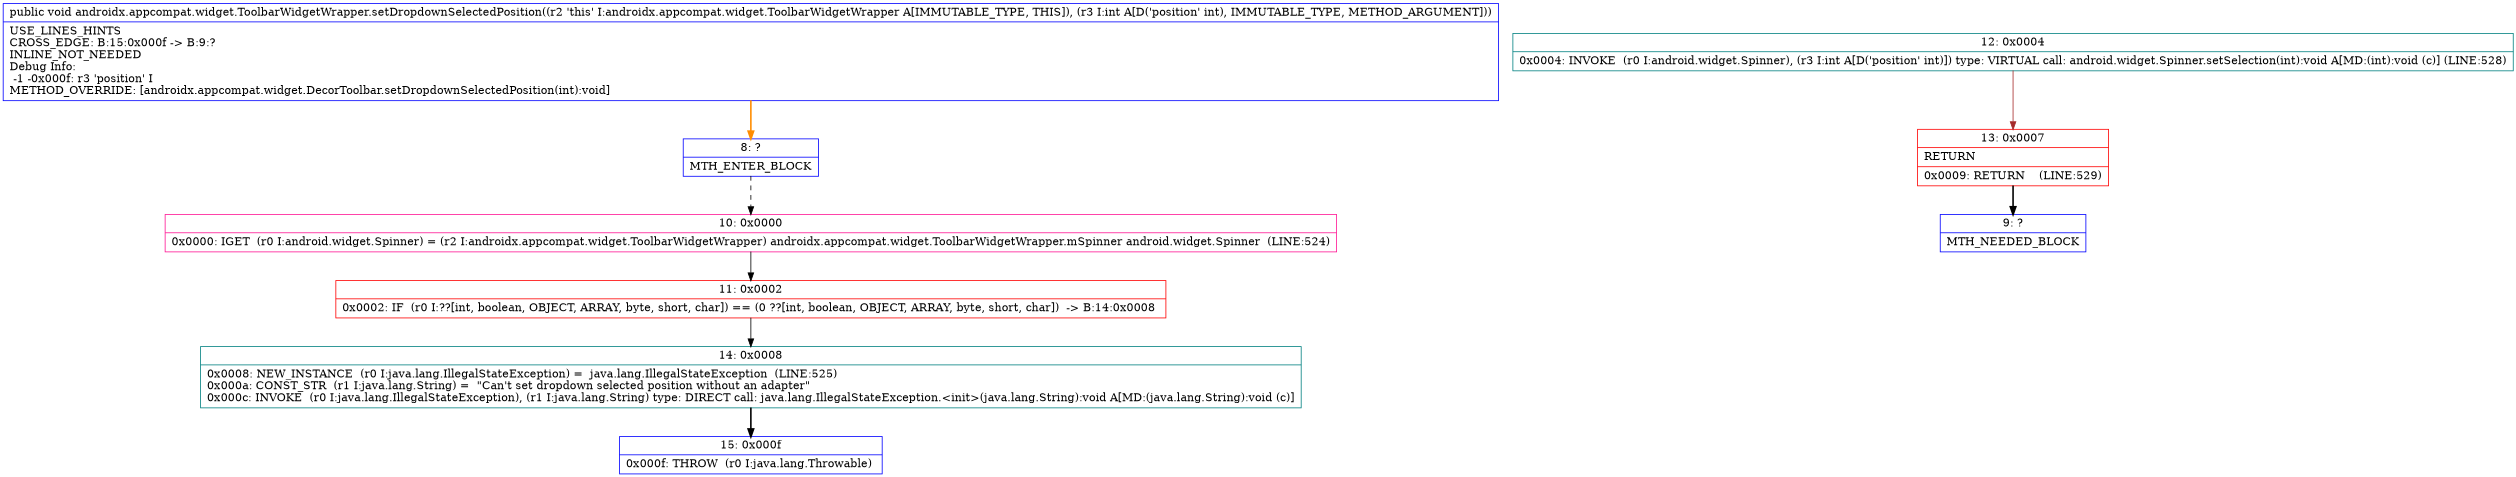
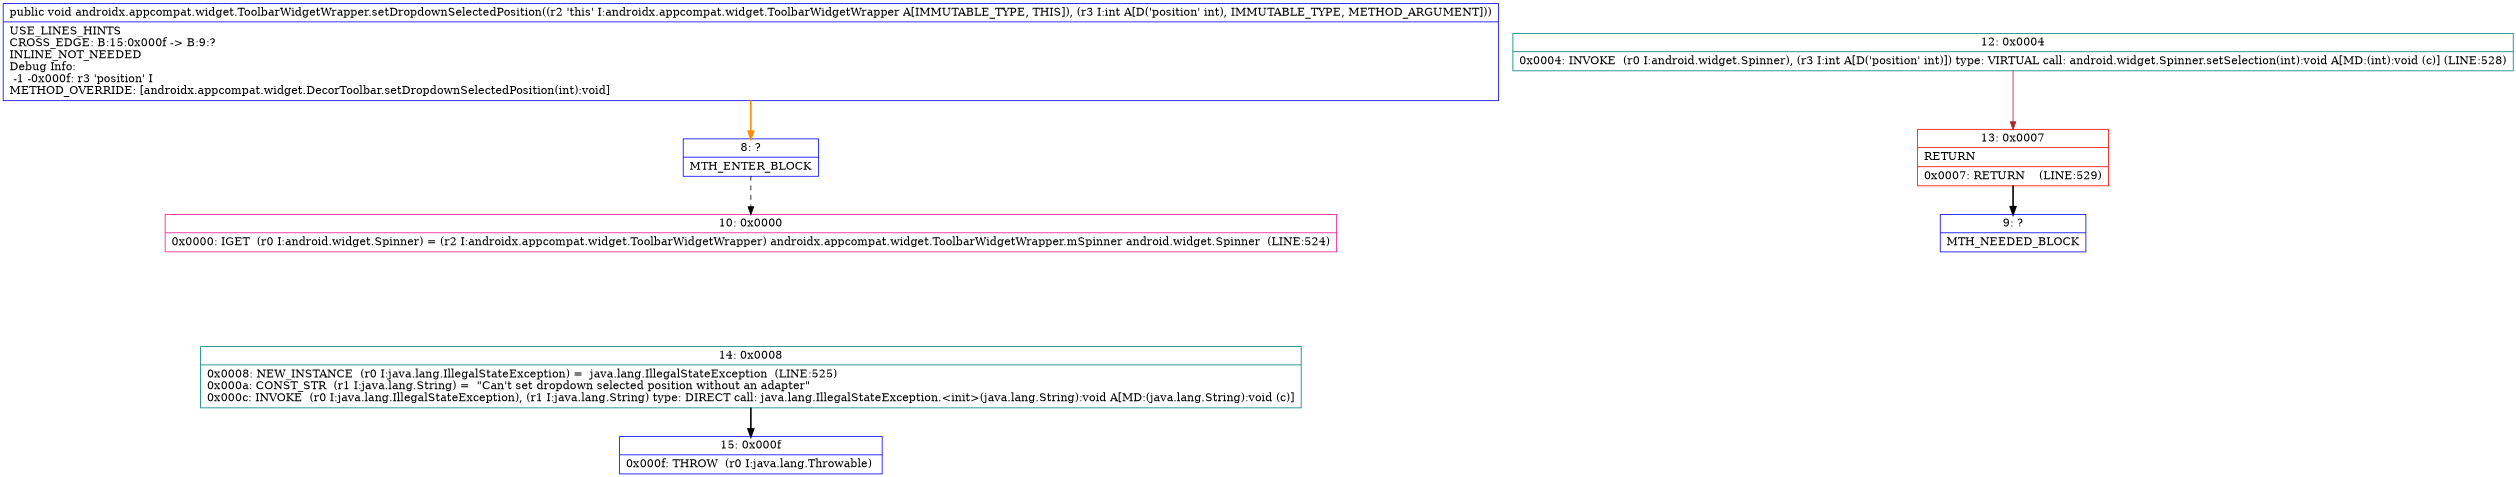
node "13: 0x0007": text "0x0009: RETURN    (LINE:529)" -> "0x0007: RETURN    (LINE:529)"
node "11: 0x0002": removed
